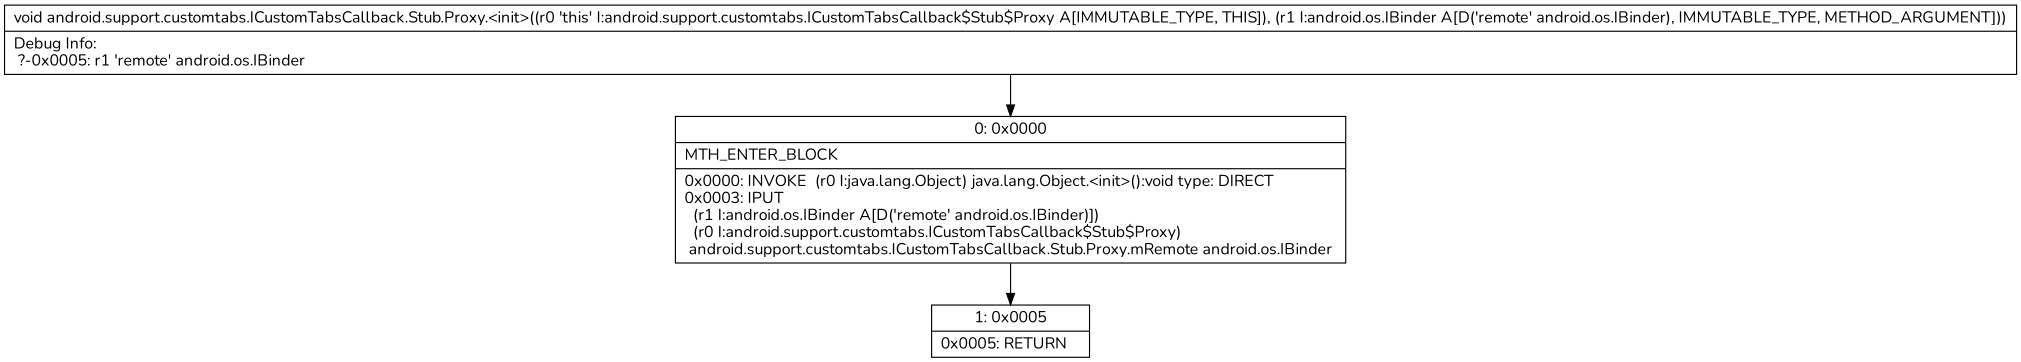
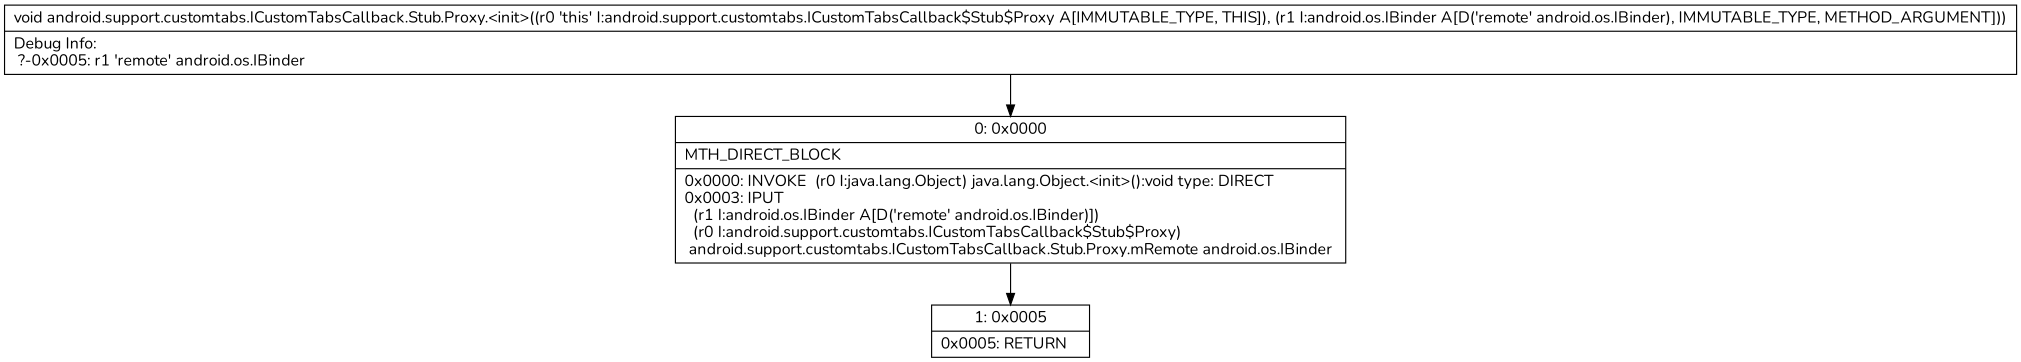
node "0: 0x0000": text "MTH_ENTER_BLOCK" -> "MTH_DIRECT_BLOCK"
